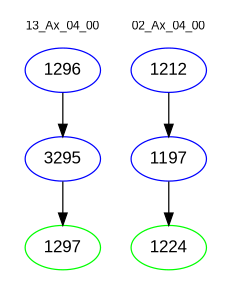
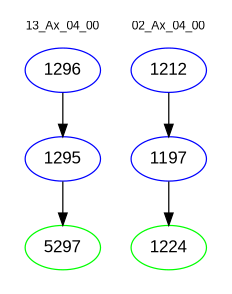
node "3295": label "3295" -> "1295"
node "1297": label "1297" -> "5297"
